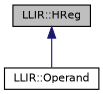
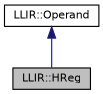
edge "LLIR::Operand" -> "LLIR::HReg": reversed
